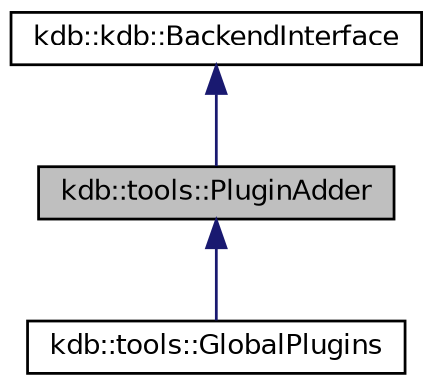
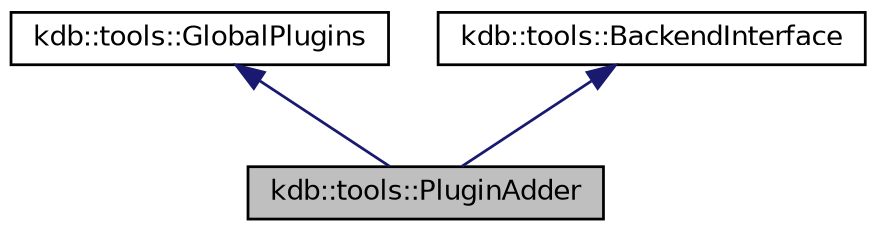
node "kdb::kdb::BackendInterface": label "kdb::kdb::BackendInterface" -> "kdb::tools::BackendInterface"
edge "kdb::tools::GlobalPlugins" -> "kdb::tools::PluginAdder": reversed
